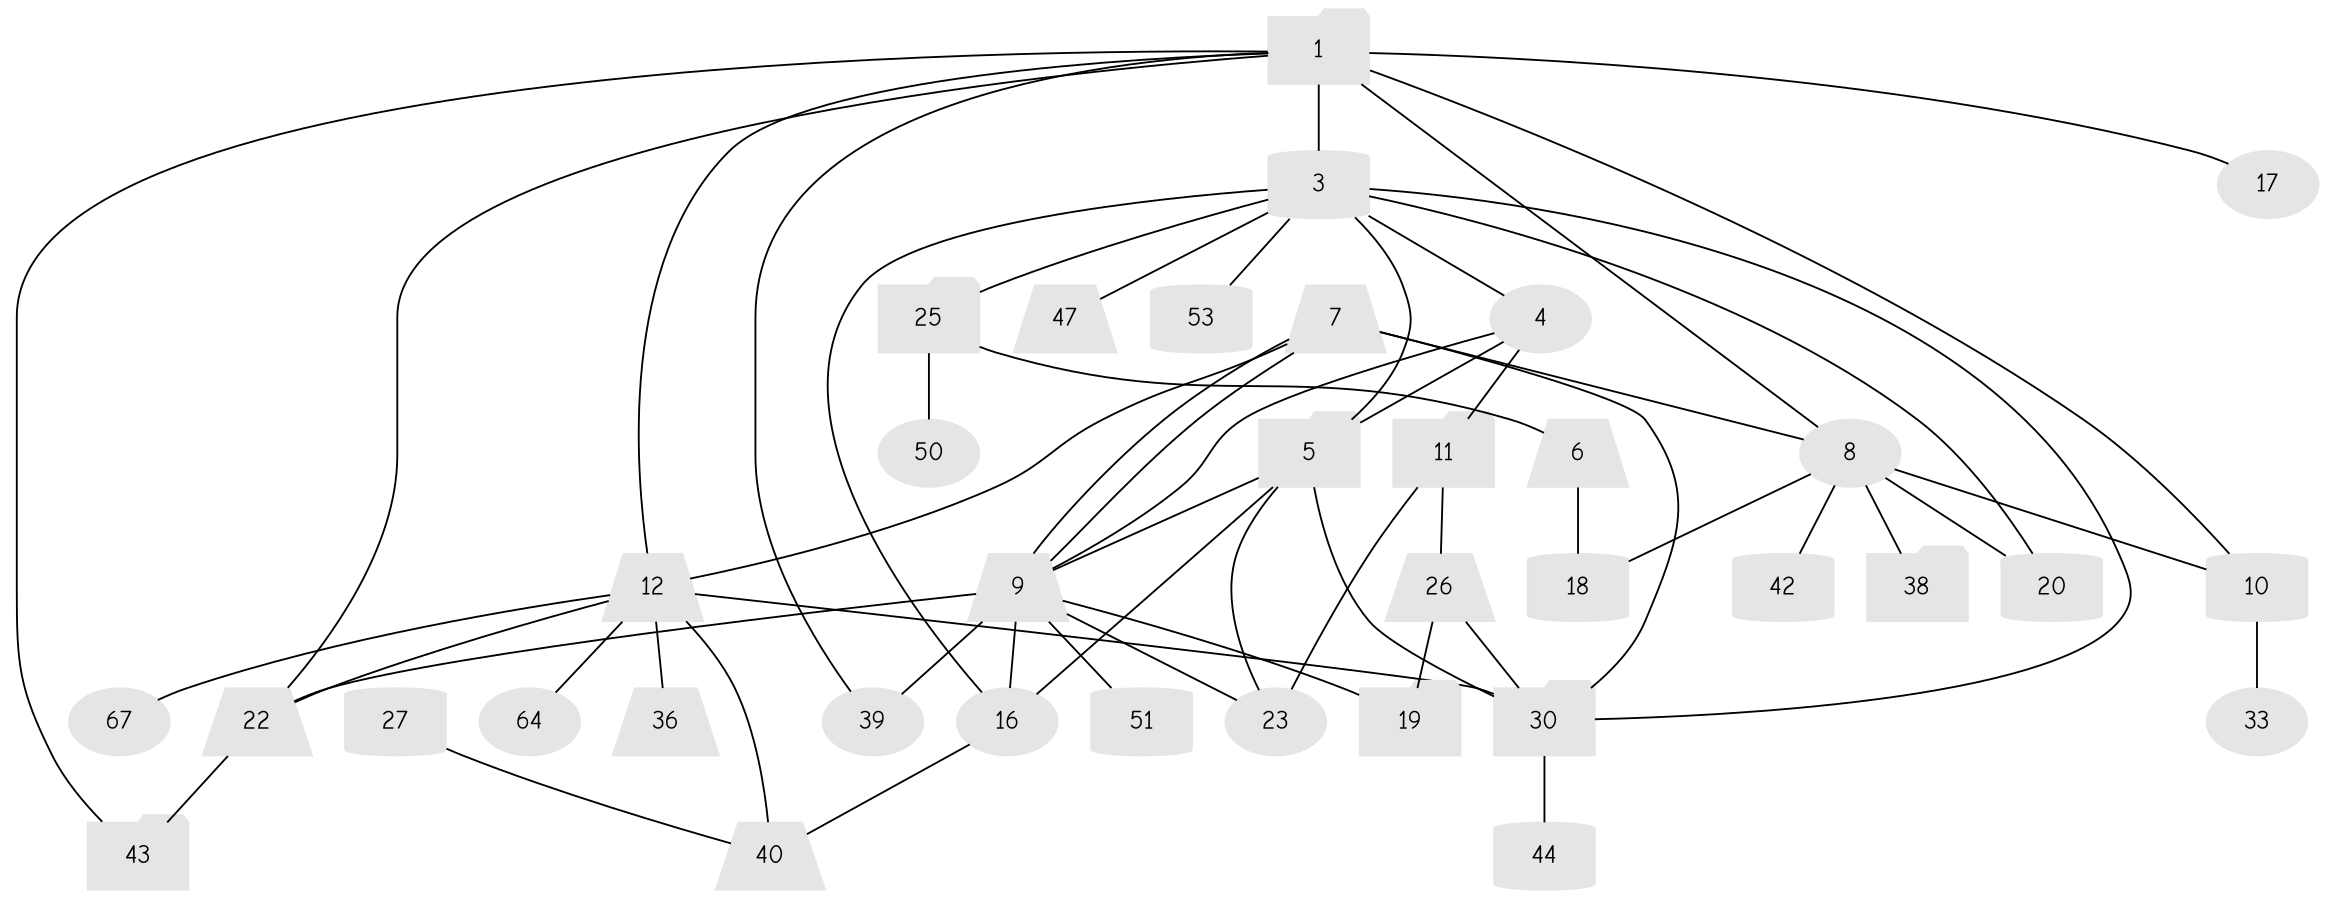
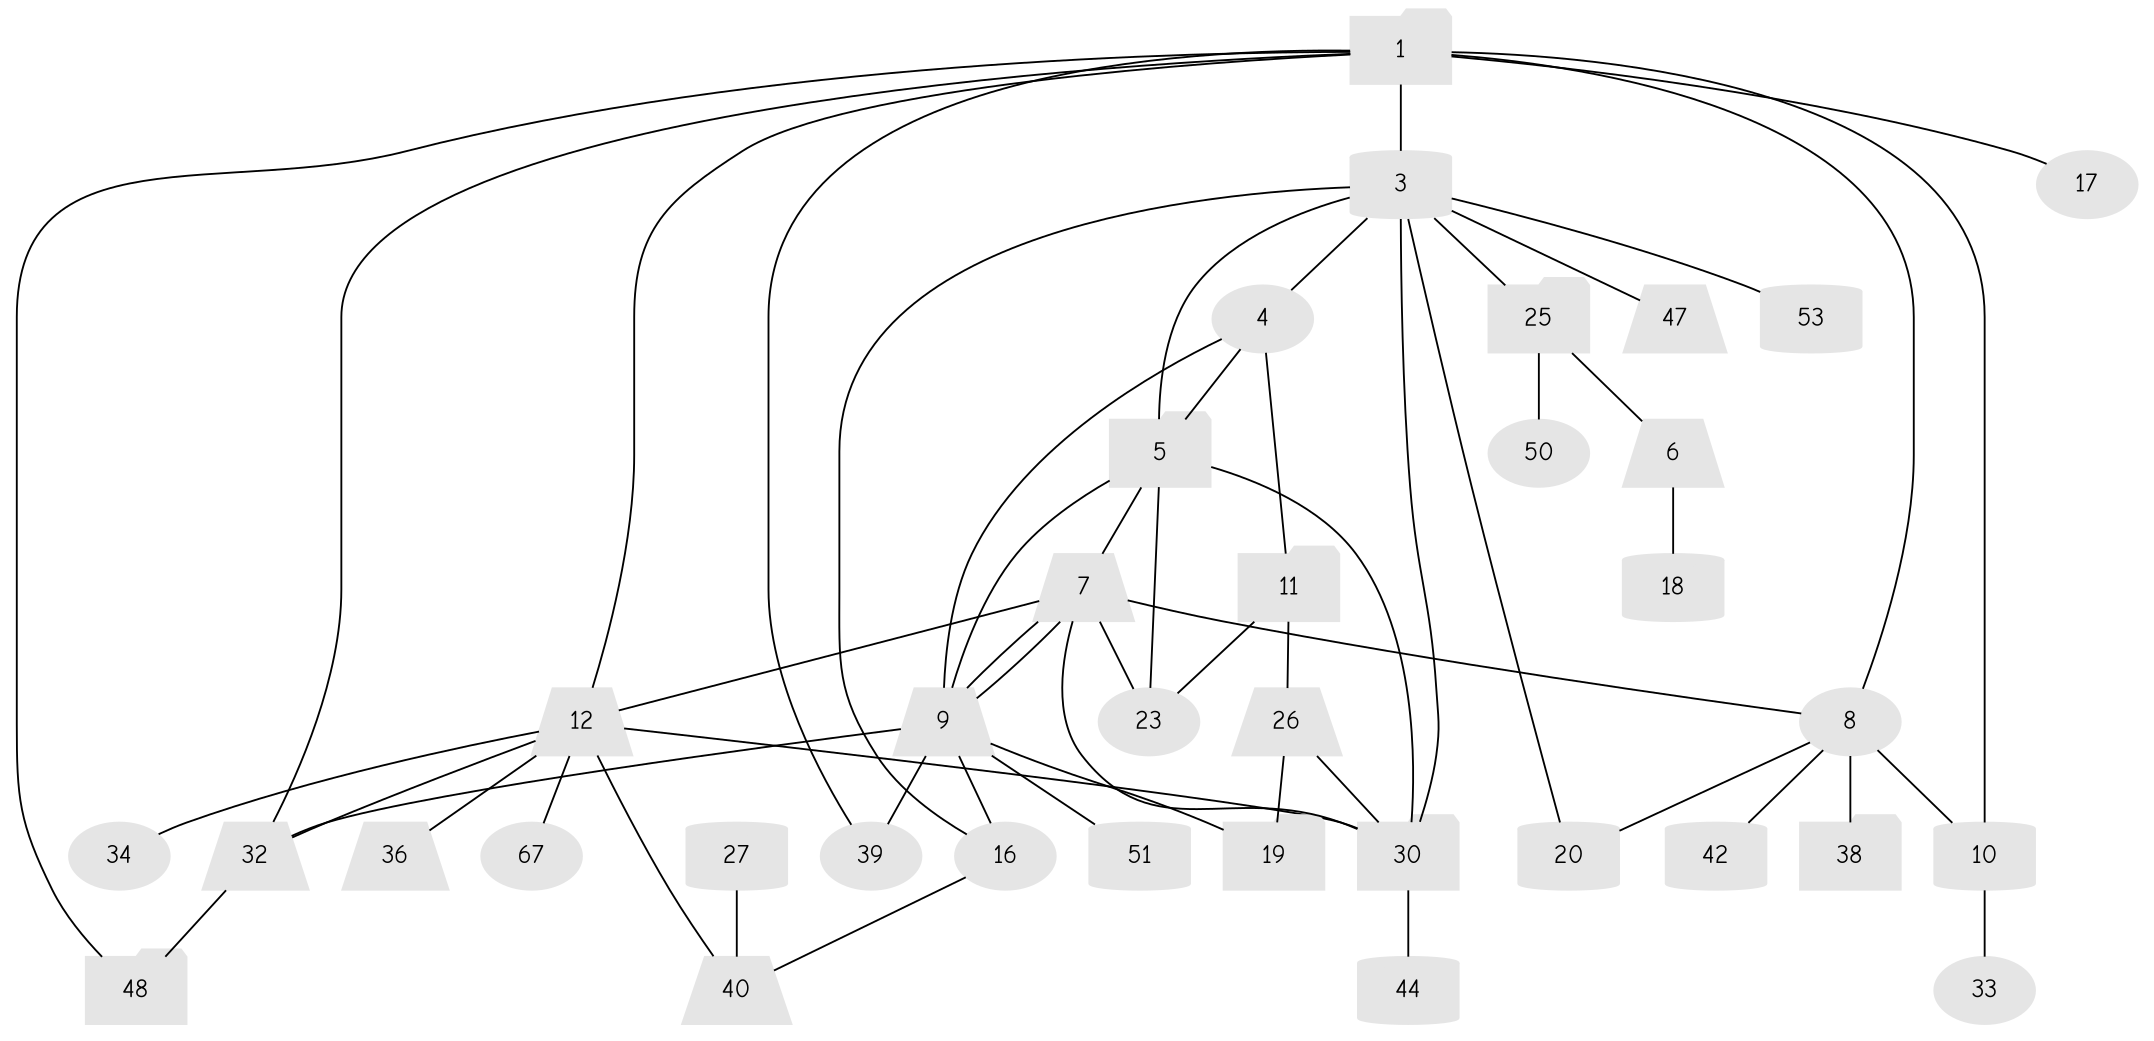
edge "8" -- "18": removed
edge "5" -- "16": now "5" -- "7"
edge "9" -- "23": now "7" -- "23"
node "22": label "22" -> "32"
node "64": label "64" -> "34"
node "43": label "43" -> "48"
